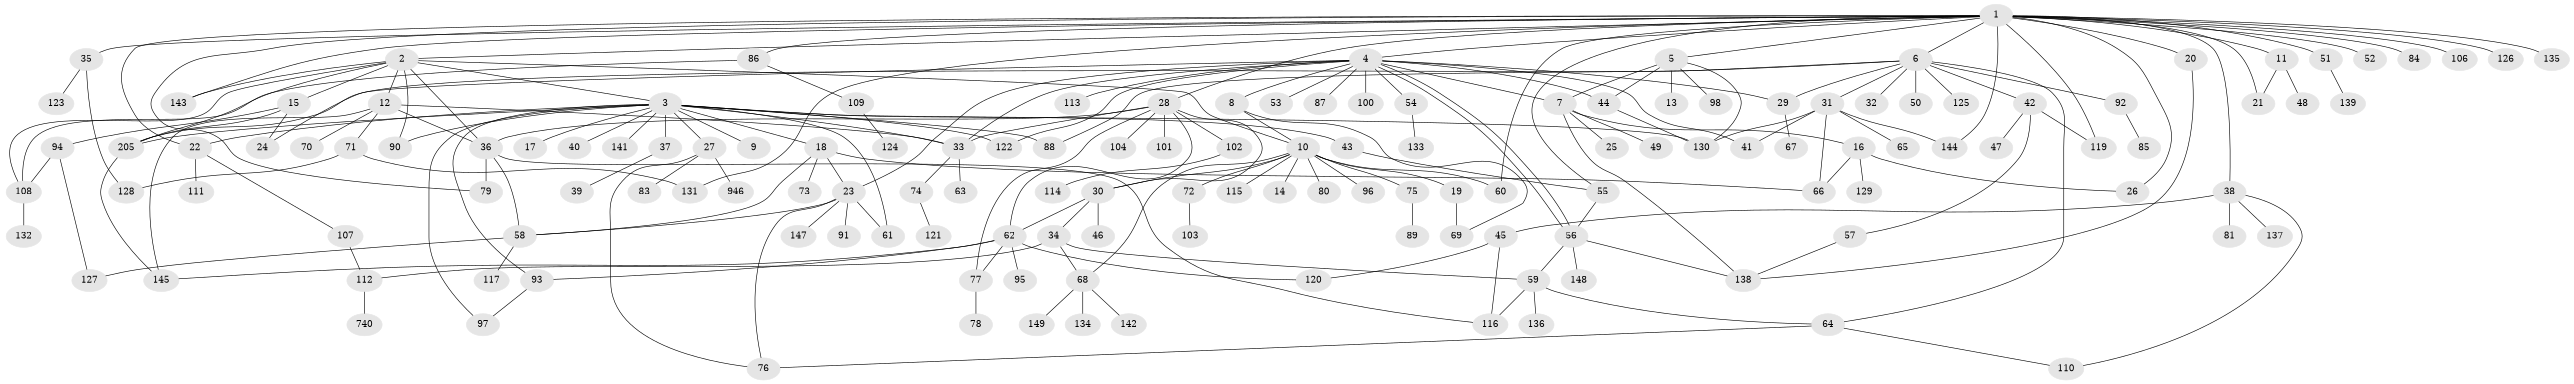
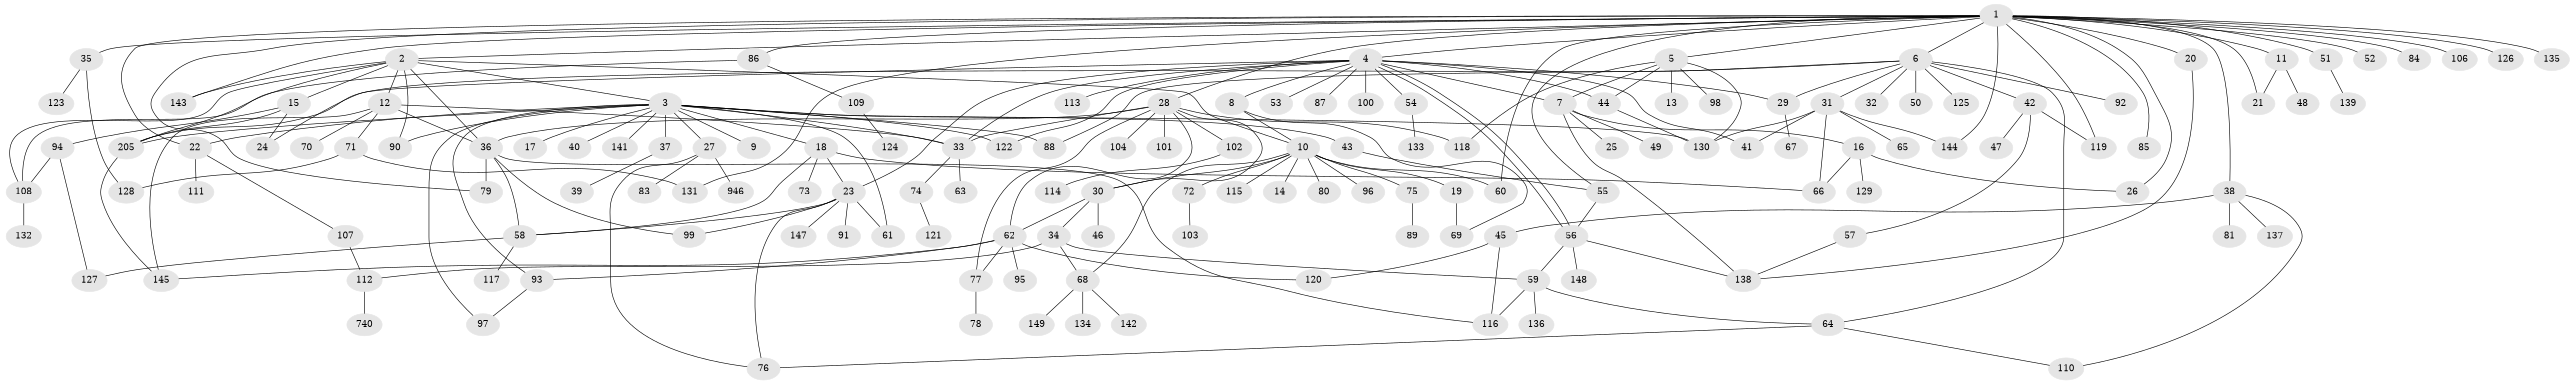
edge "92" -- "85": now "1" -- "85"
node "118": added
node "99": added
